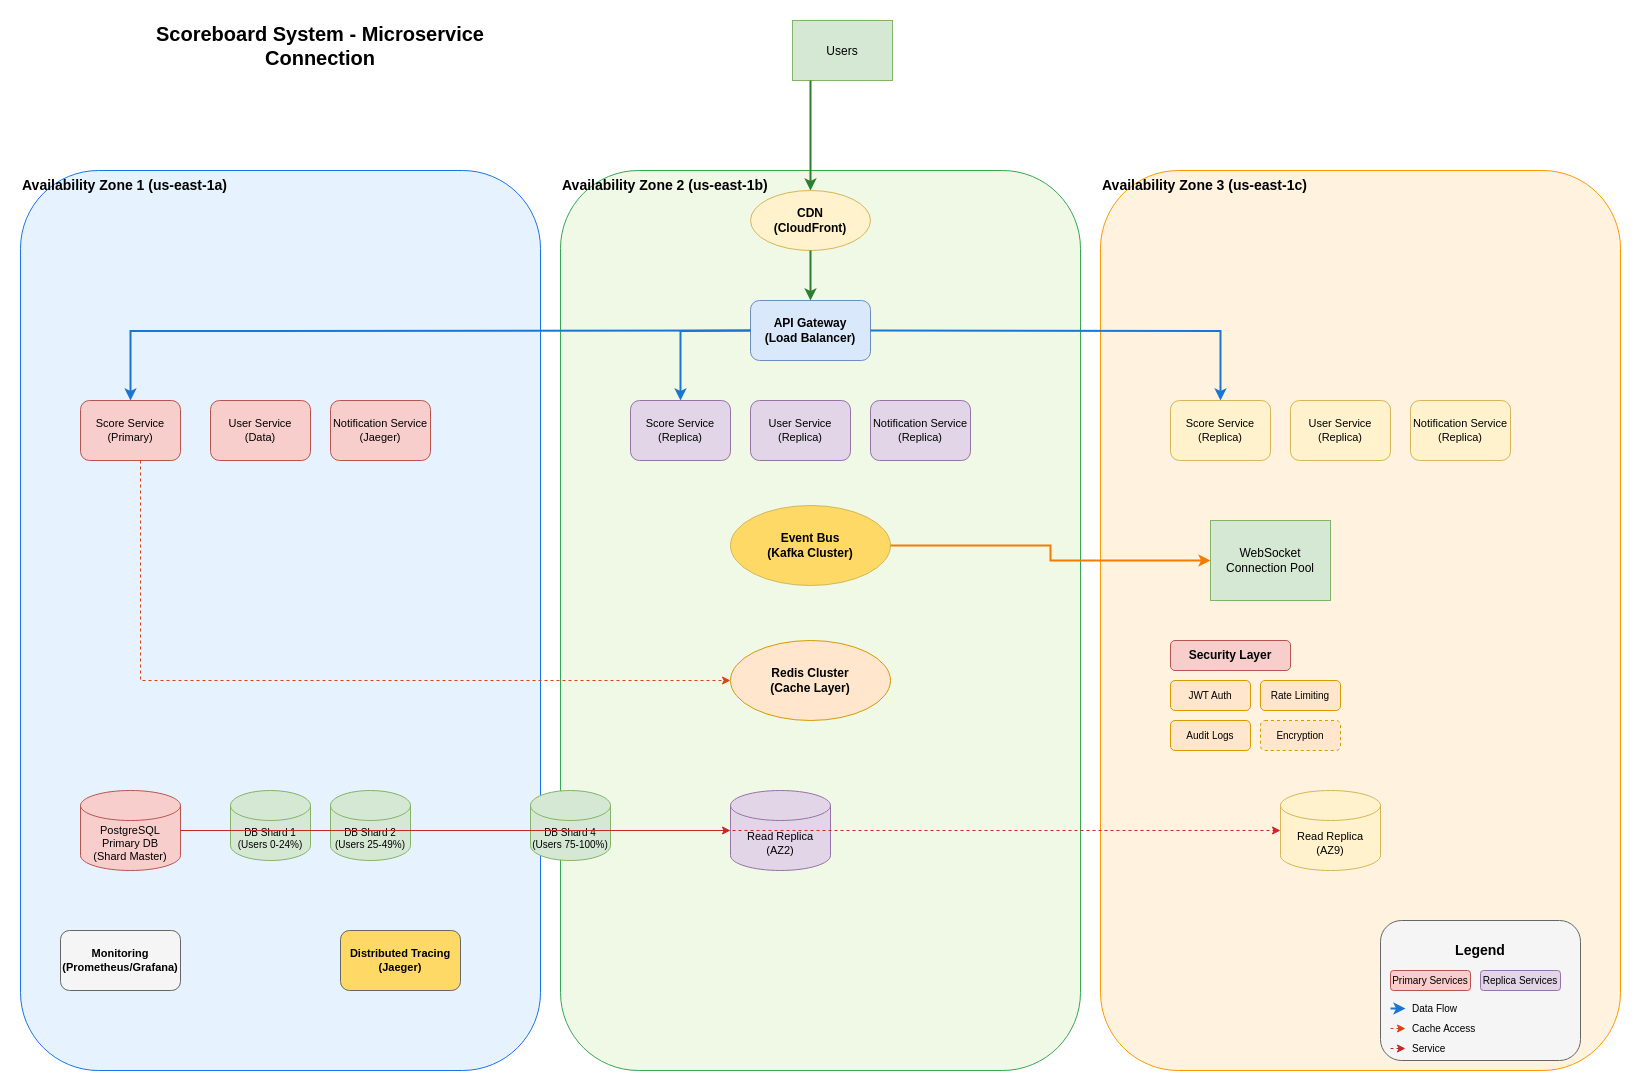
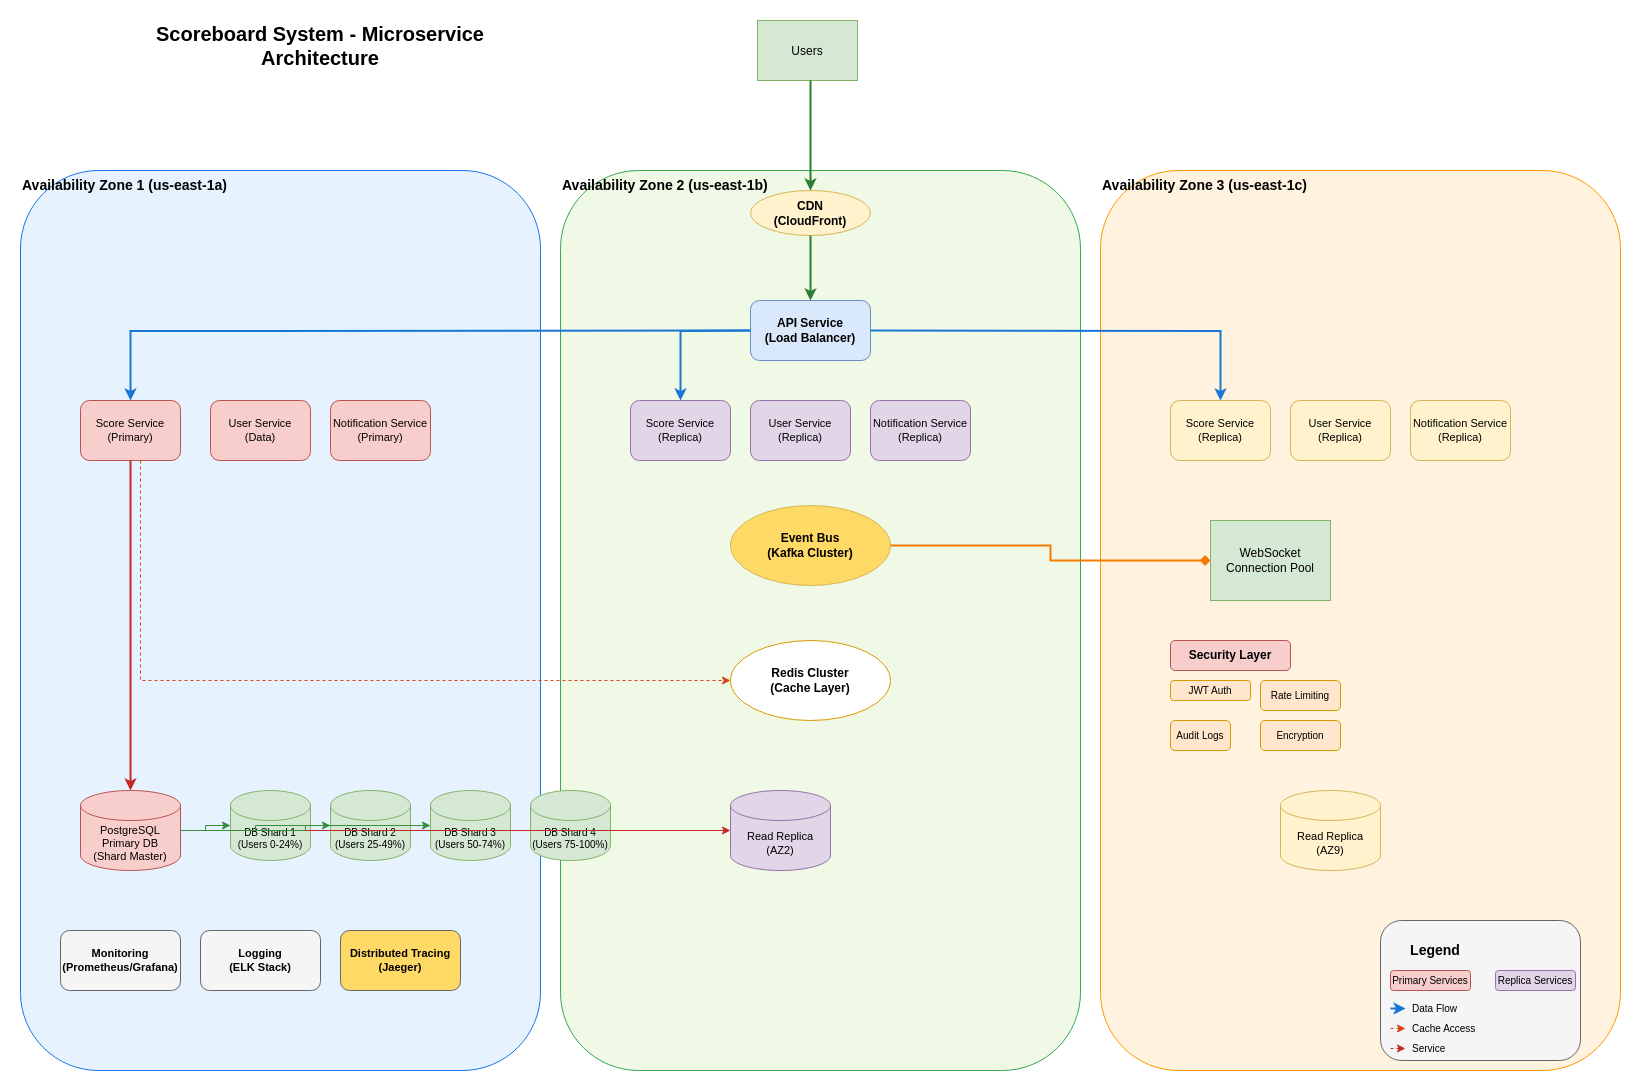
node "Scoreboard System - Microservice Connection": label "Scoreboard System - Microservice Connection" -> "Scoreboard System - Microservice Architecture"
node "Users": moved (843, 51) -> (808, 51)
node "CDN (CloudFront)": size 120x60 -> 120x45
node "API Gateway (Load Balancer)": label "API Gateway (Load Balancer)" -> "API Service (Load Balancer)"
node "Notification Service (Jaeger)": label "Notification Service (Jaeger)" -> "Notification Service (Primary)"
edge "Event Bus (Kafka Cluster)" -> "WebSocket Connection Pool": arrowhead classic -> diamond
edge "Score Service (Primary)" -> "PostgreSQL Primary DB (Shard Master)": added
node "Redis Cluster (Cache Layer)": fillcolor #ffe6cc -> #ffffff
node "JWT Auth": size 80x30 -> 80x20
node "Audit Logs": size 80x30 -> 60x30
node "Encryption": style dashed -> solid
edge "PostgreSQL Primary DB (Shard Master)" -> "DB Shard 1 (Users 0-24%)": added
edge "PostgreSQL Primary DB (Shard Master)" -> "DB Shard 2 (Users 25-49%)": added
edge "PostgreSQL Primary DB (Shard Master)" -> "DB Shard 3 (Users 50-74%)": added
node "DB Shard 3 (Users 50-74%)": added
edge "PostgreSQL Primary DB (Shard Master)" -> "Read Replica (AZ9)": removed
node "Legend": moved (1481, 951) -> (1436, 951)
node "Logging (ELK Stack)": added
node "Replica Services": moved (1521, 981) -> (1536, 981)
